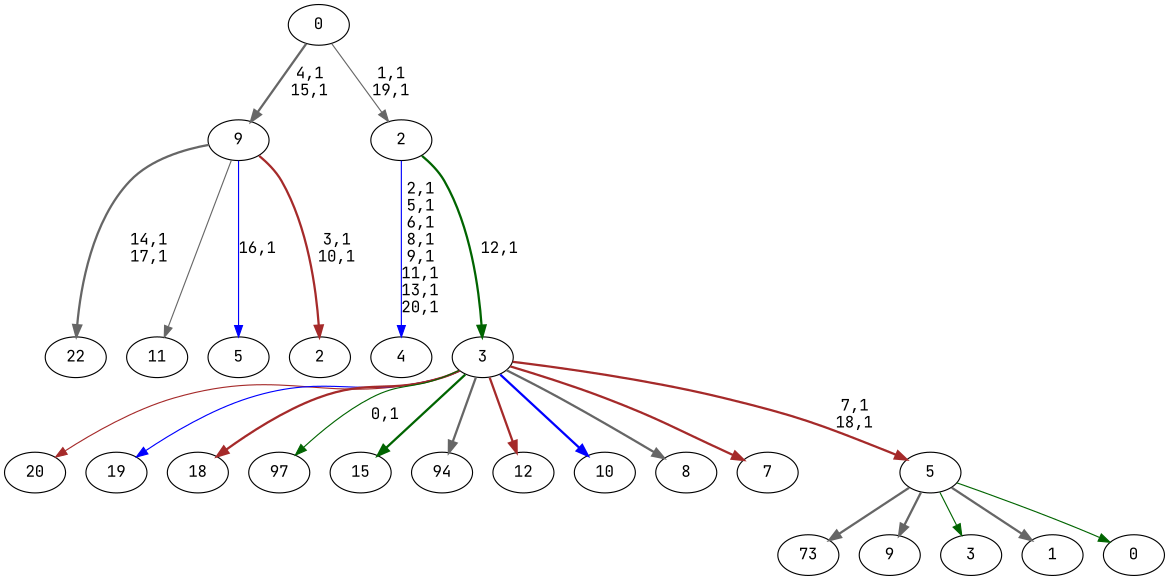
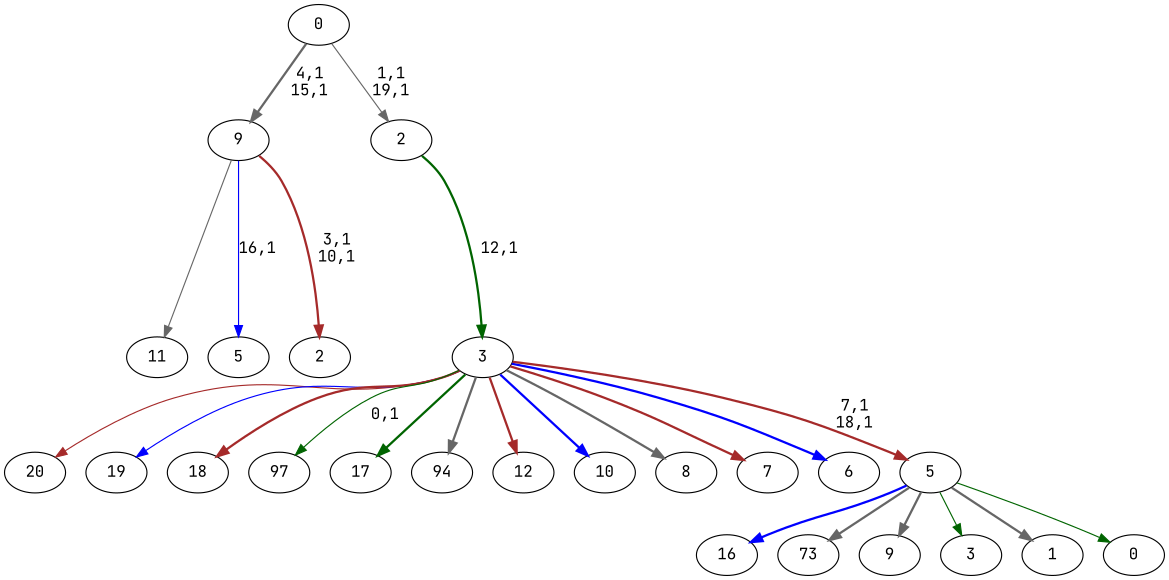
node "22": removed
node "4": removed
node "15": label "15" -> "17"
node "6": added
node "16": added
